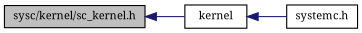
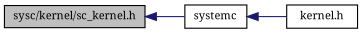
node "kernel": label "kernel" -> "systemc"
node "systemc.h": label "systemc.h" -> "kernel.h"
